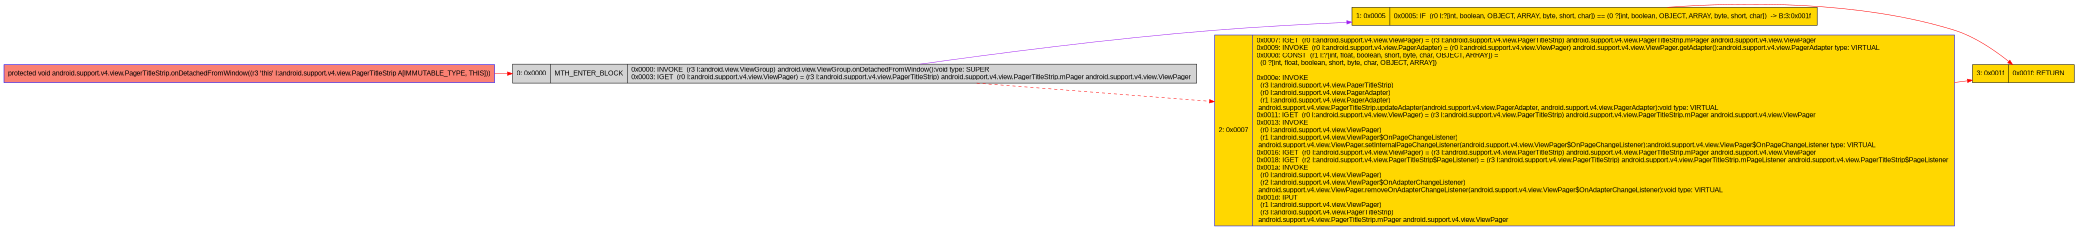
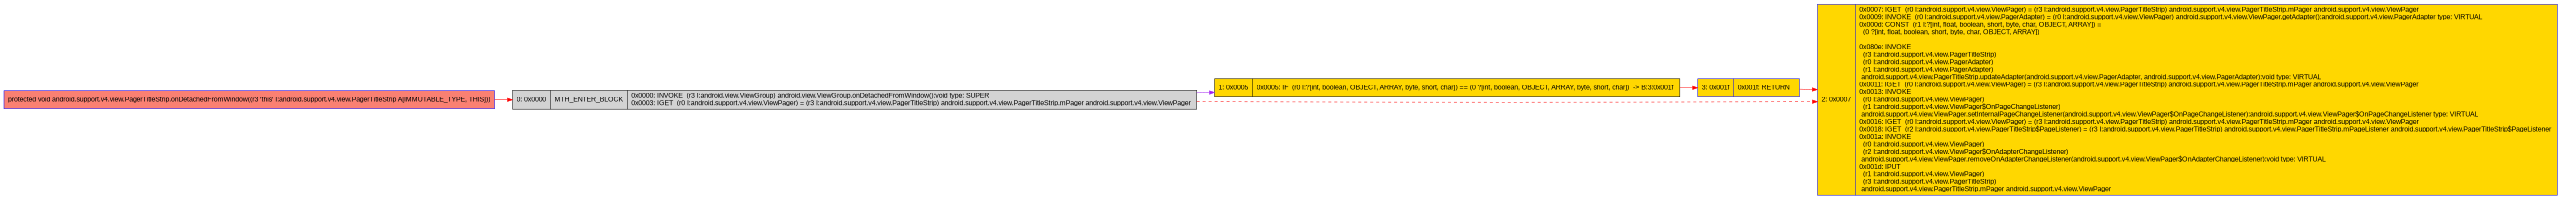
node "3: 0x001f": color black -> blue
node "2: 0x0007": text "0x000e: INVOKE" -> "0x080e: INVOKE"
edge "2: 0x0007" -> "3: 0x001f": reversed
